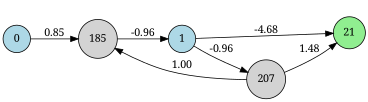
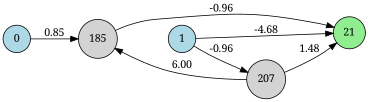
edge "185" -> "1": now "185" -> "21"
edge "207" -> "185": label "1.00" -> "6.00"
